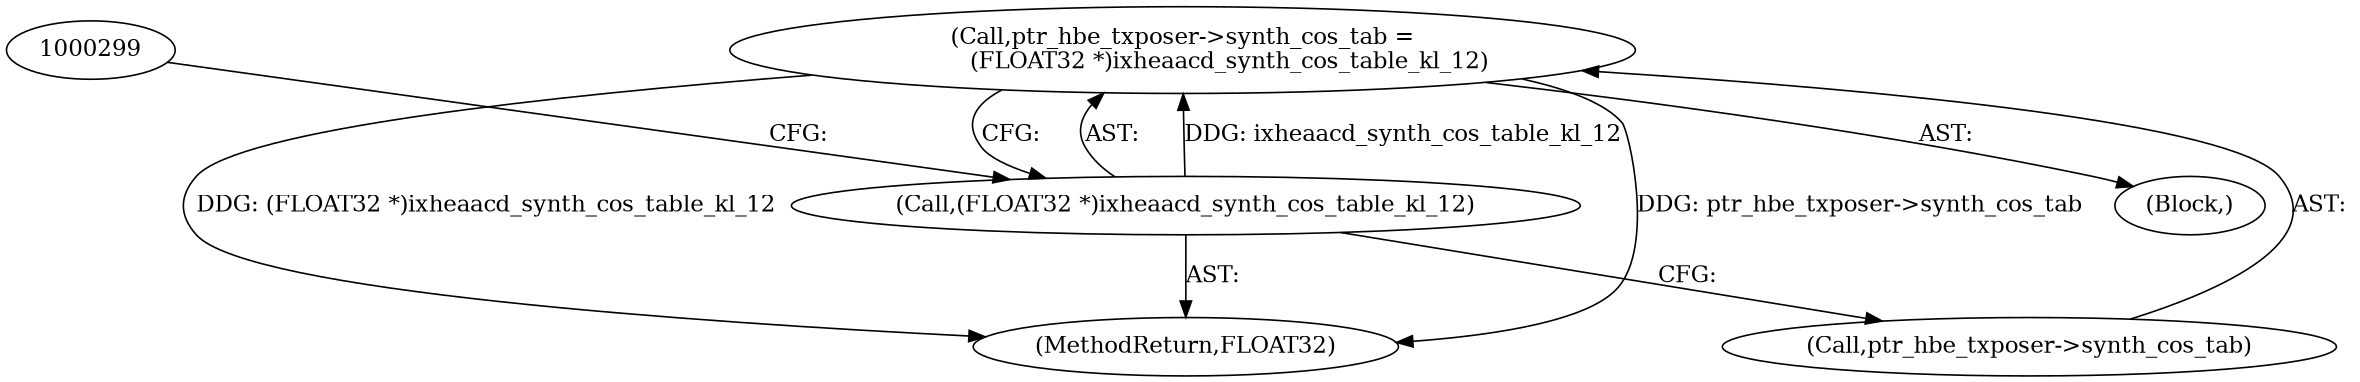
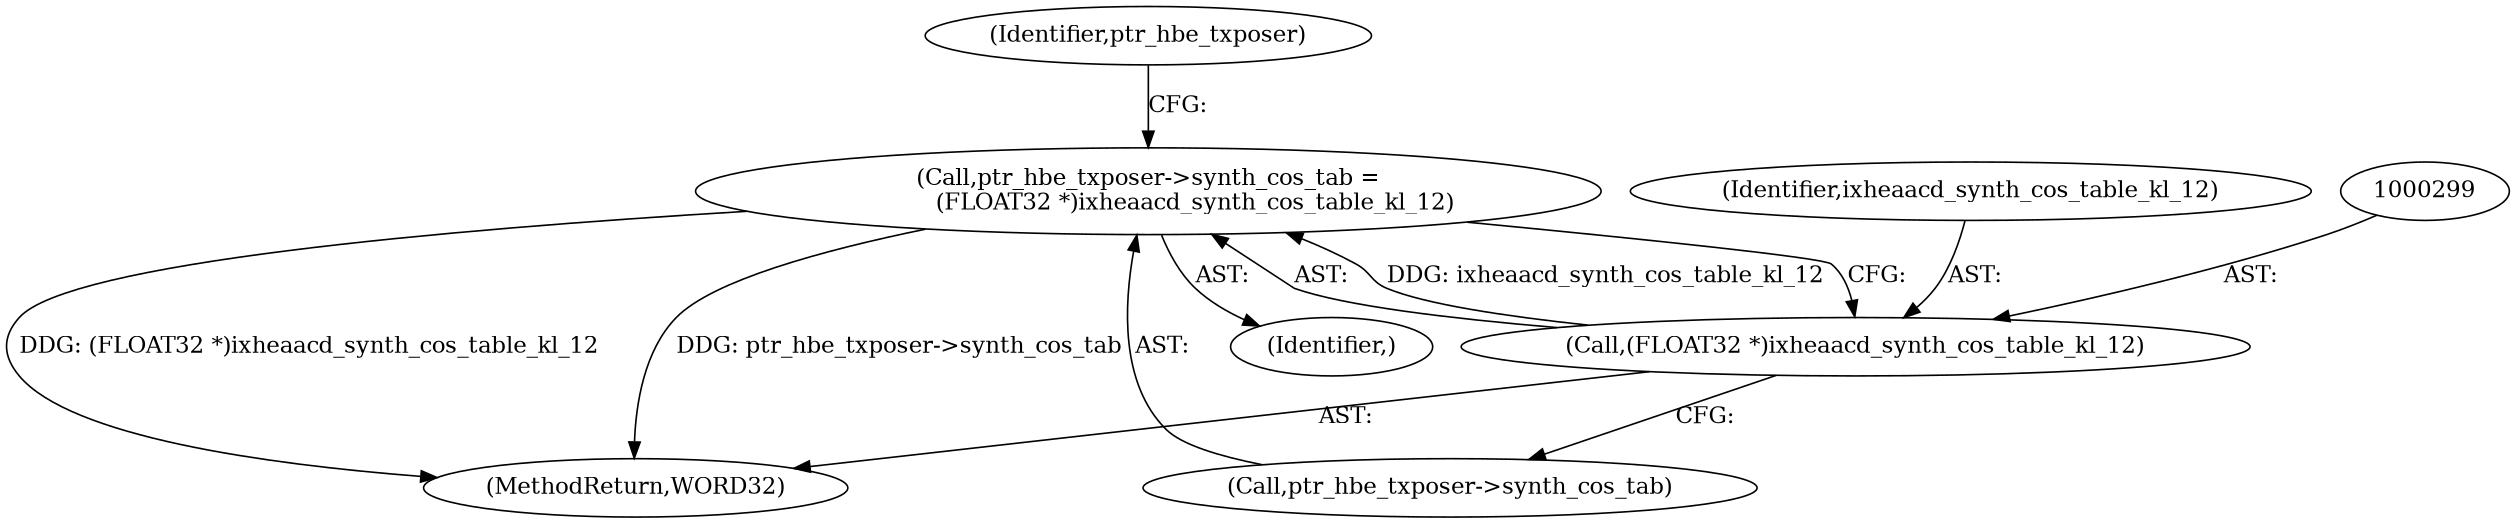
node "(Identifier,ptr_hbe_txposer)": added
edge "1000299" -> "(Call,(FLOAT32 *)ixheaacd_synth_cos_table_kl_12)": label "CFG: " -> "AST: "
node "(Identifier,ixheaacd_synth_cos_table_kl_12)": added
node "(Block,)": label "(Block,)" -> "(Identifier,)"
node "(MethodReturn,FLOAT32)": label "(MethodReturn,FLOAT32)" -> "(MethodReturn,WORD32)"
